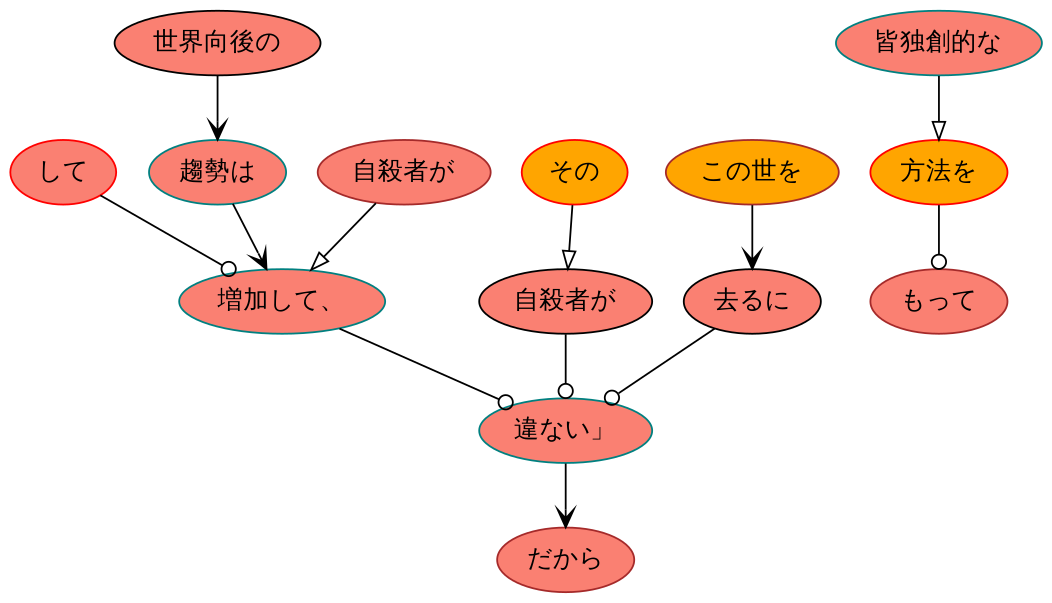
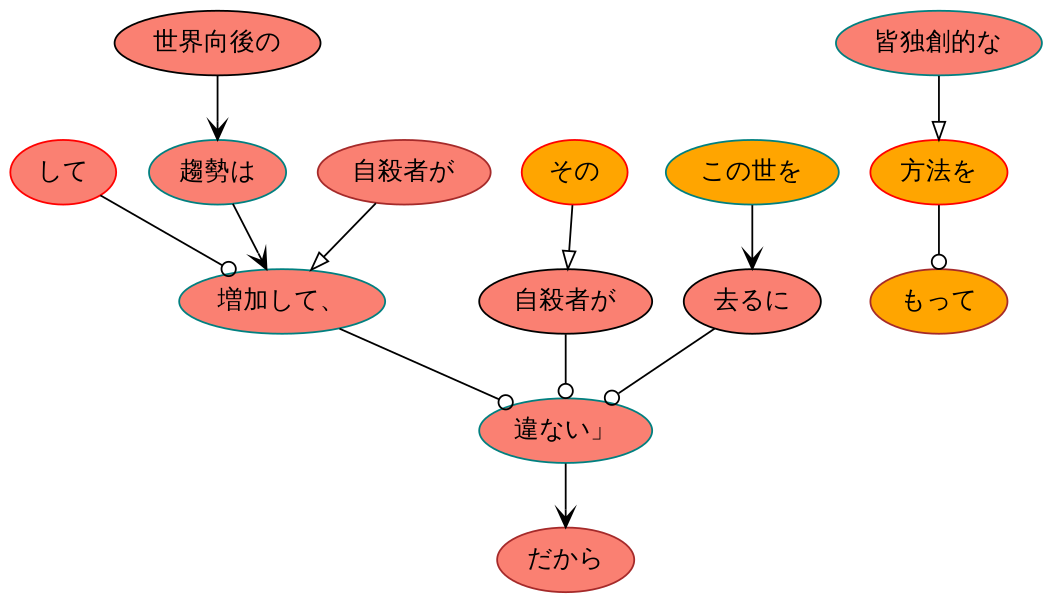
node "この世を": color brown -> teal
node "もって": fillcolor salmon -> orange
